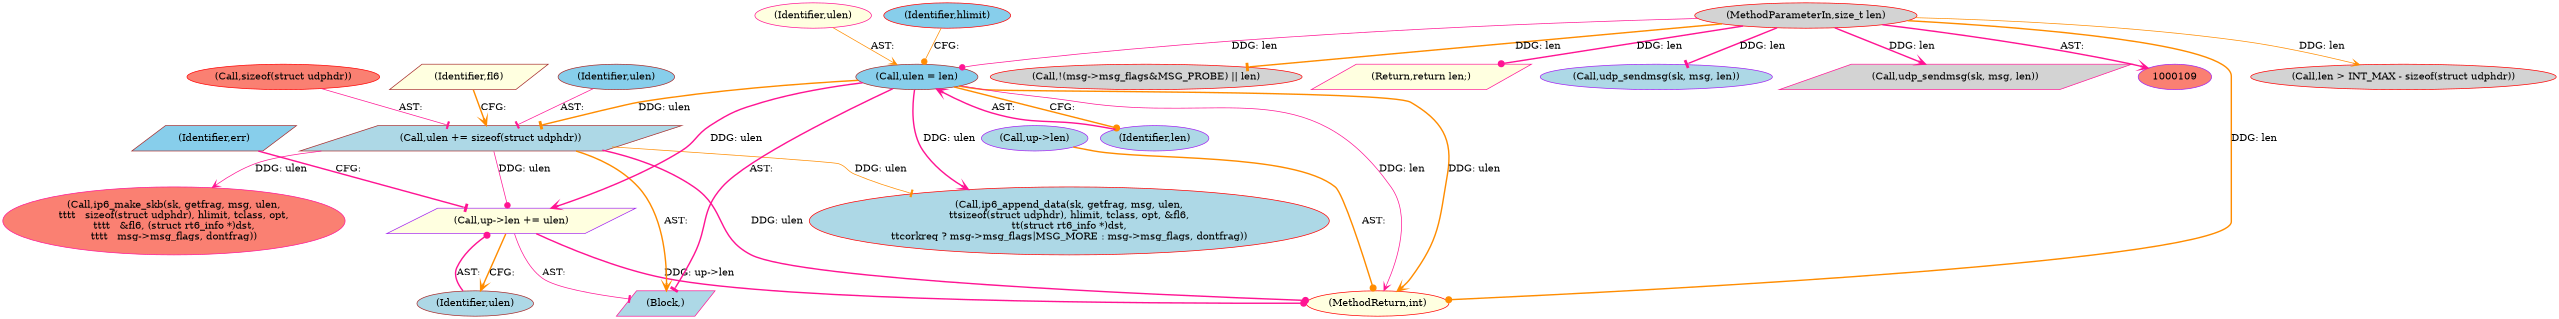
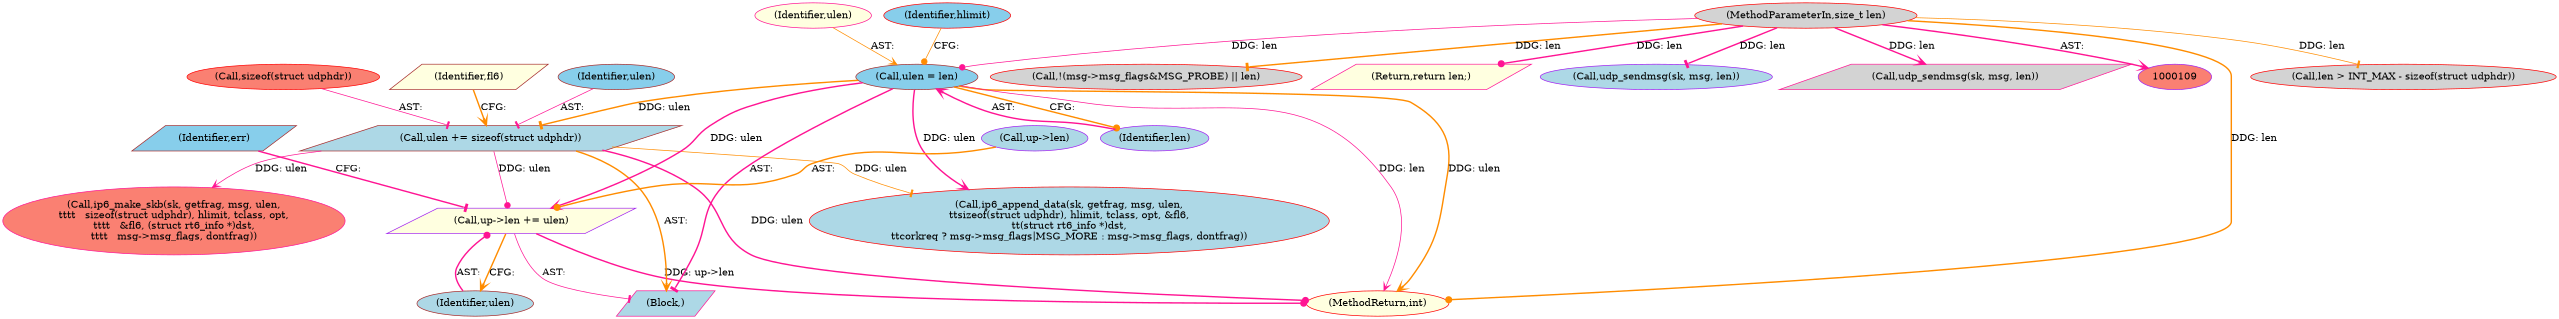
edge "(MethodParameterIn,size_t len)" -> "(Call,len > INT_MAX - sizeof(struct udphdr))": arrowhead vee -> tee
edge "(Call,up->len)" -> "(MethodReturn,int)": now "(Call,up->len)" -> "(Call,up->len += ulen)"
